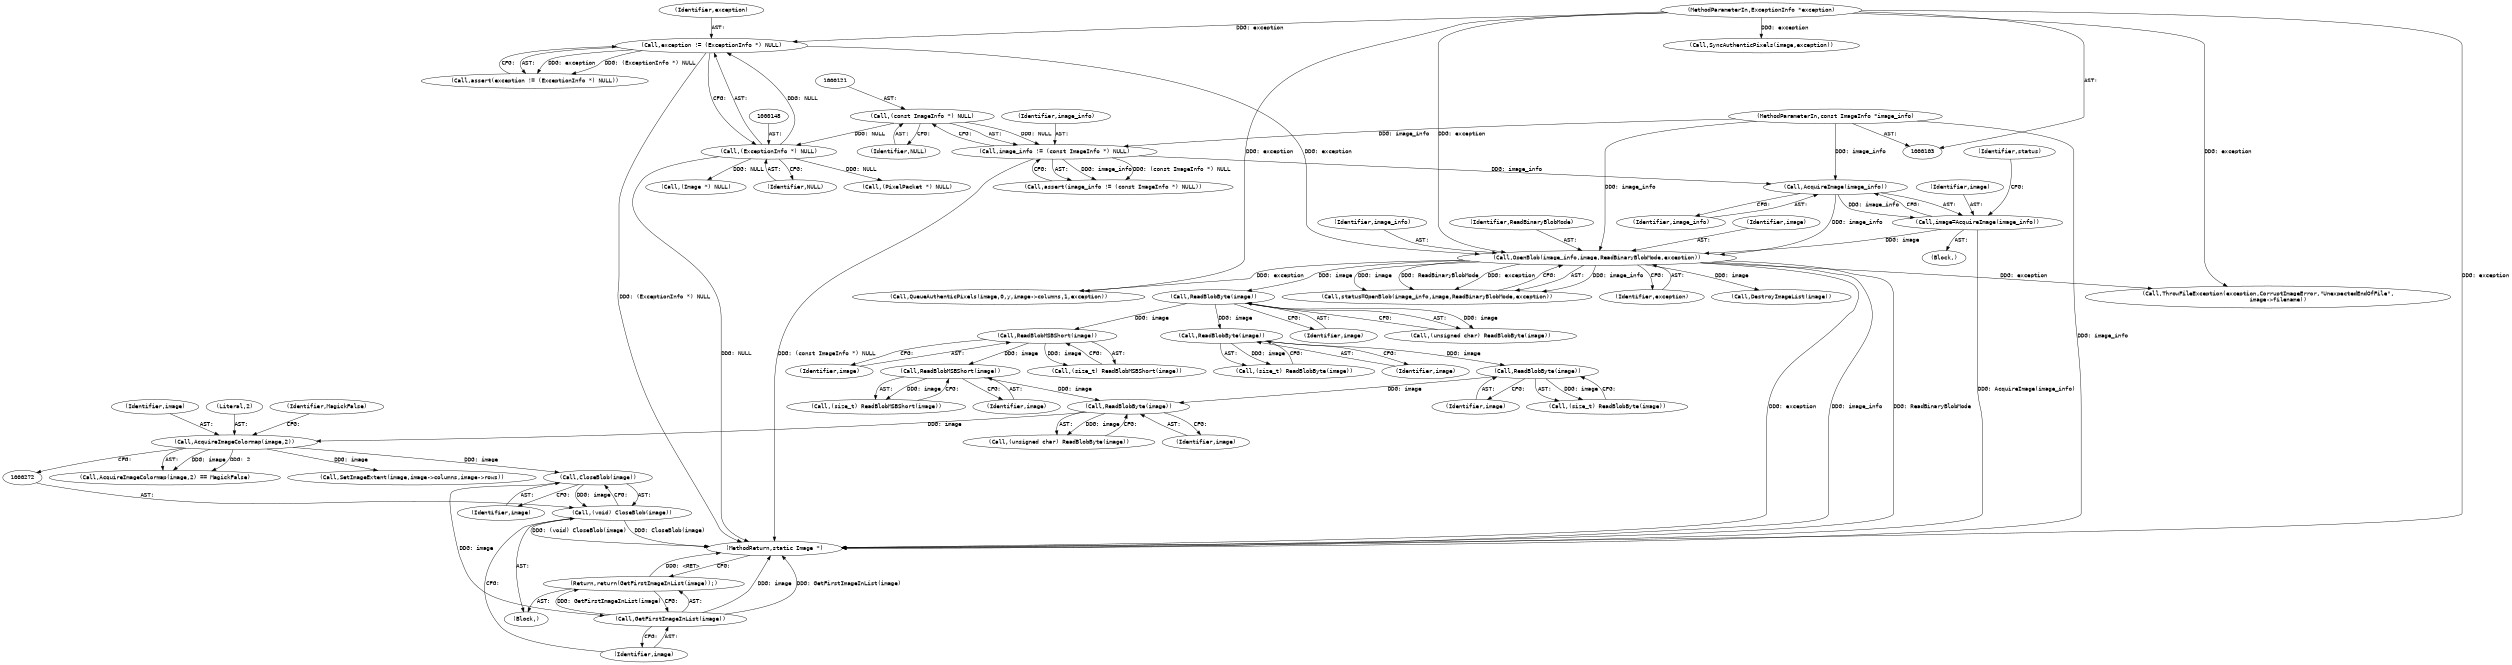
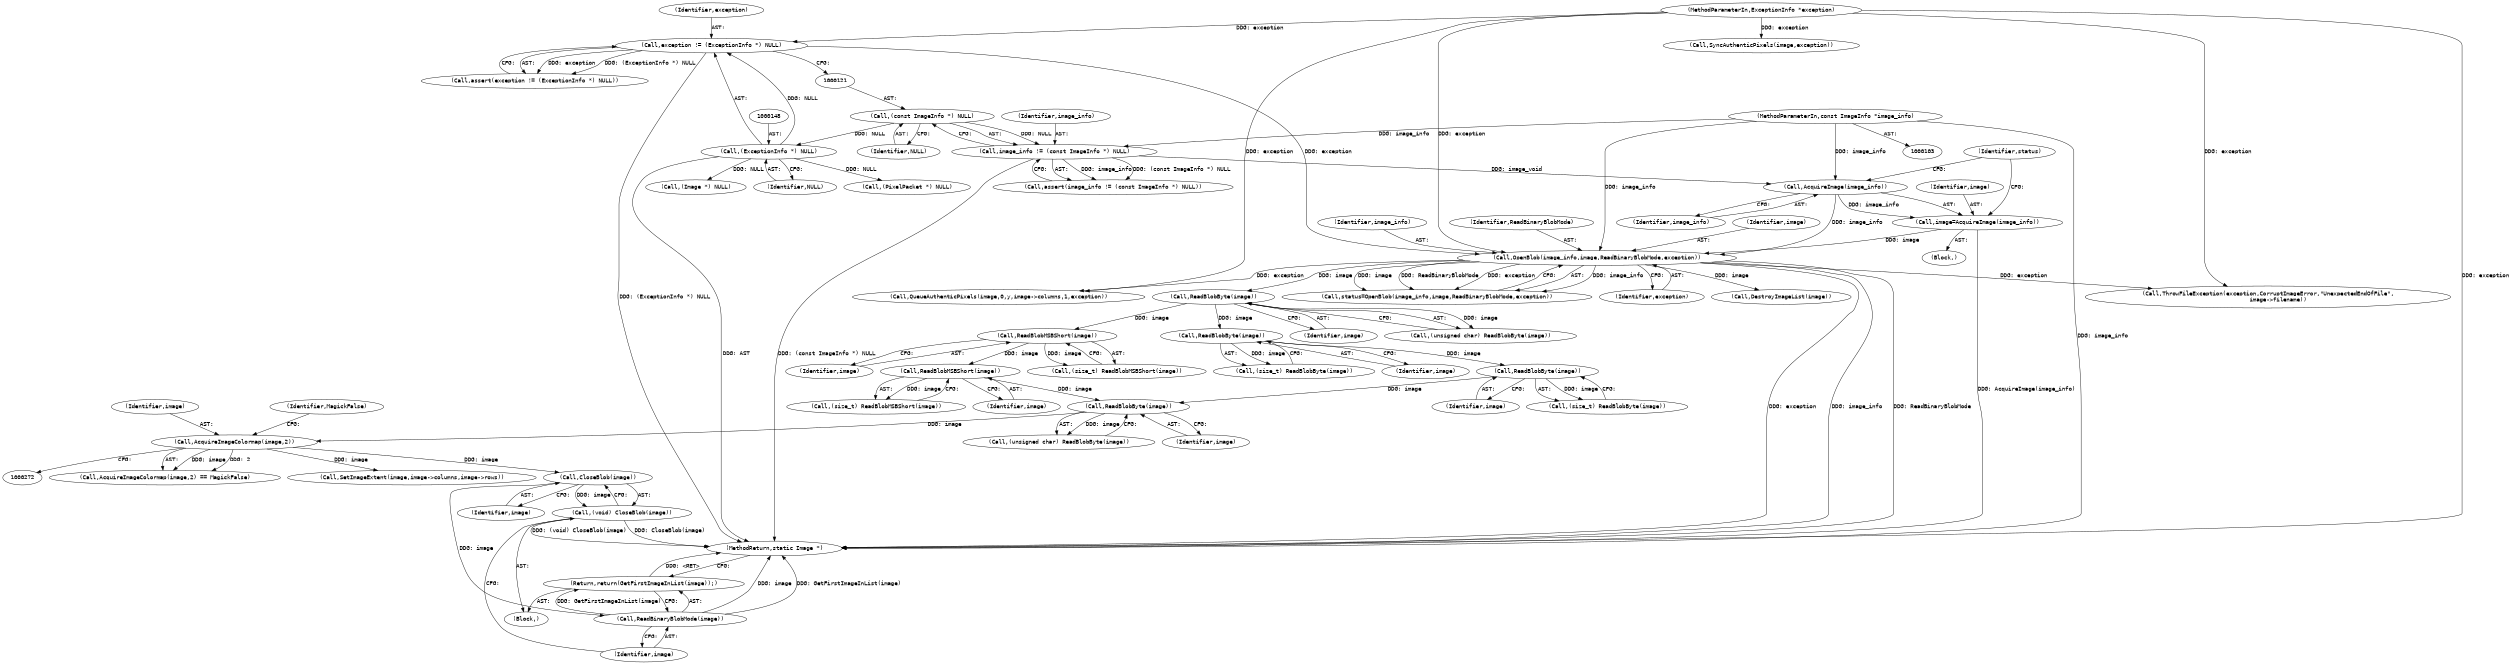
edge "(MethodParameterIn,ExceptionInfo *exception)" -> "1000103": removed, label "AST:"
edge "(Call,exception != (ExceptionInfo *) NULL)" -> "(Call,(ExceptionInfo *) NULL)": now "(Call,exception != (ExceptionInfo *) NULL)" -> "1000121"
edge "(Call,image_info != (const ImageInfo *) NULL)" -> "(Call,AcquireImage(image_info))": label "DDG: image_info" -> "DDG: image_void"
edge "(Call,image=AcquireImage(image_info))" -> "(Call,AcquireImage(image_info))": now "(Identifier,status)" -> "(Call,AcquireImage(image_info))"
edge "(Call,(ExceptionInfo *) NULL)" -> "(MethodReturn,static Image *)": label "DDG: NULL" -> "DDG: AST"
node "(Literal,2)": removed
edge "1000272" -> "(Call,(void) CloseBlob(image))": removed, label "AST:"
node "(Call,GetFirstImageInList(image))": label "(Call,GetFirstImageInList(image))" -> "(Call,ReadBinaryBlobMode(image))"
